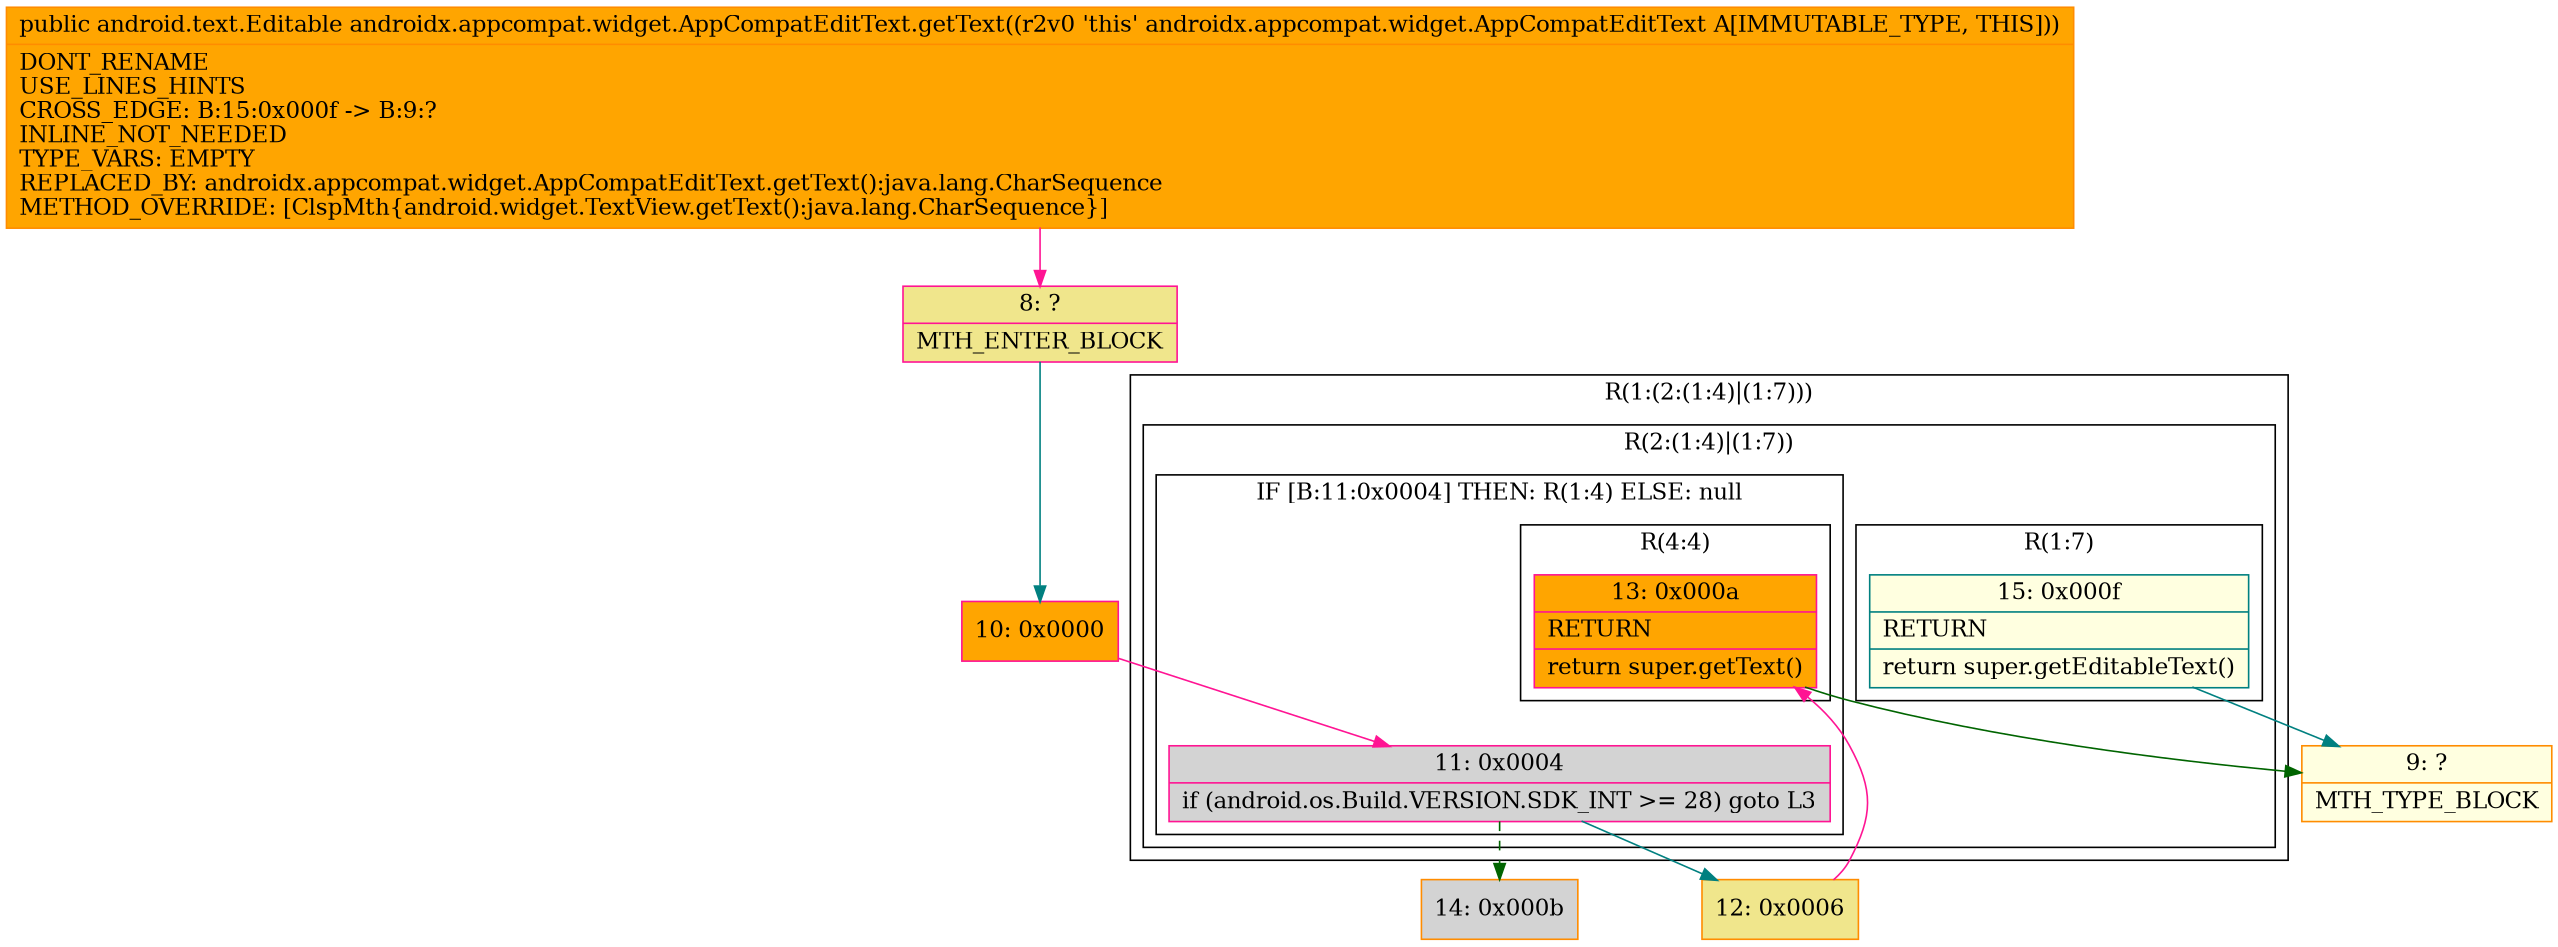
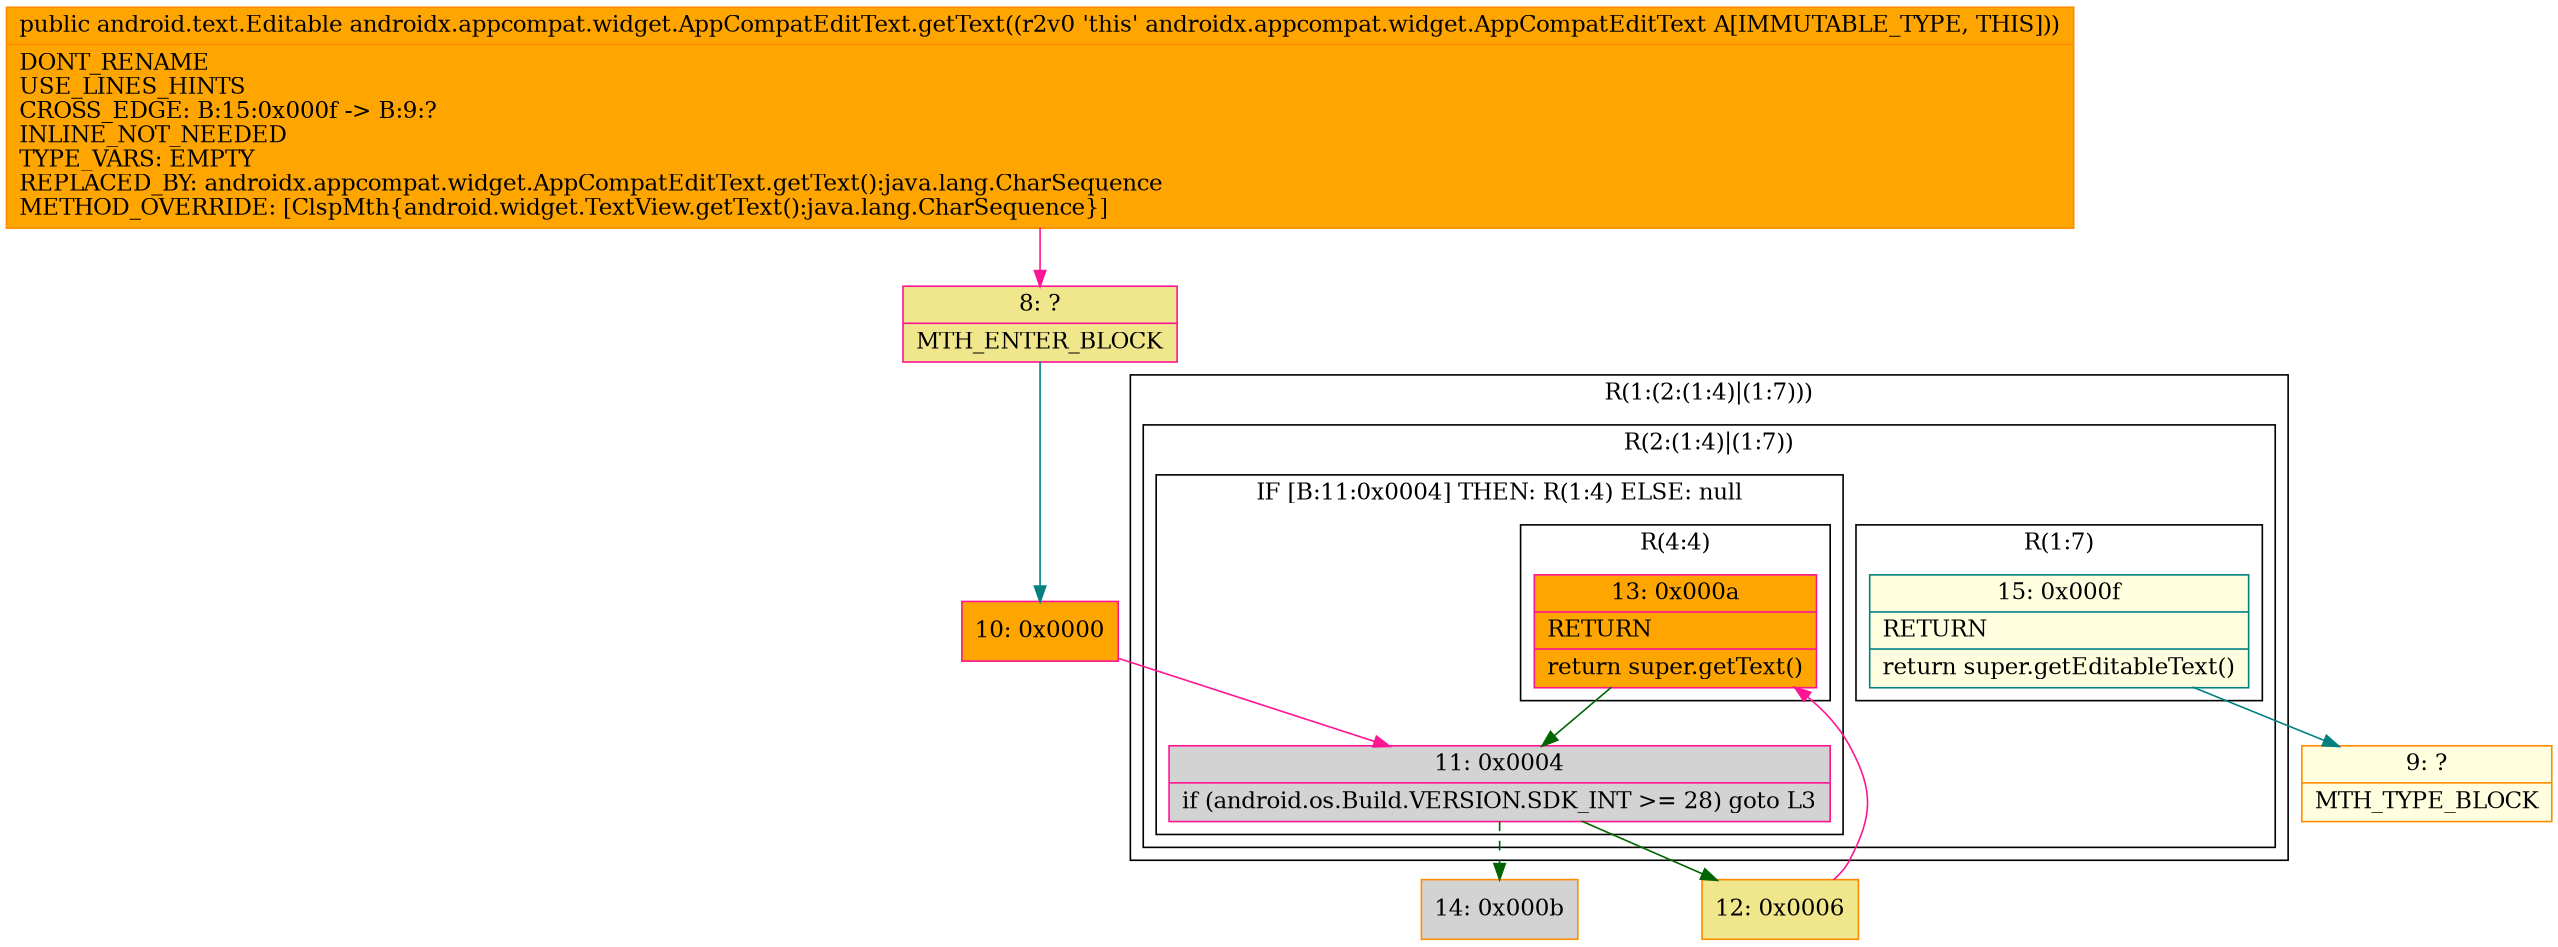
edge "13: 0x000a" -> "9: ?": now "13: 0x000a" -> "11: 0x0004"
edge "11: 0x0004" -> "12: 0x0006": color teal -> darkgreen
